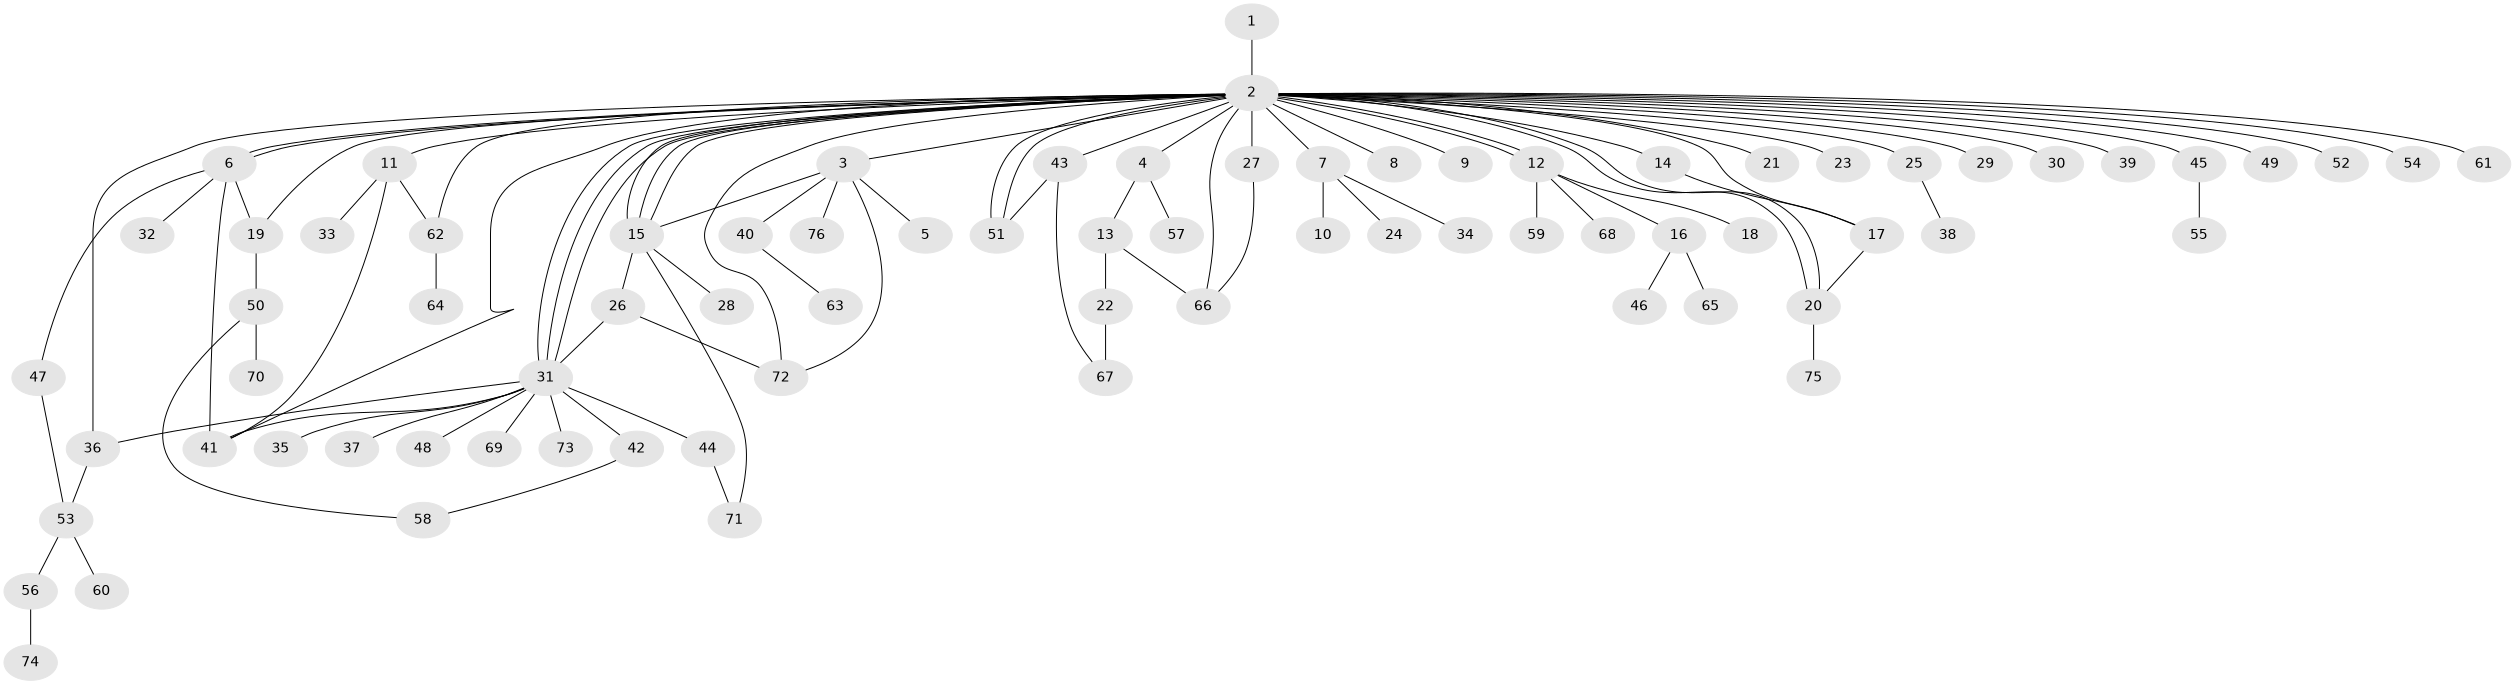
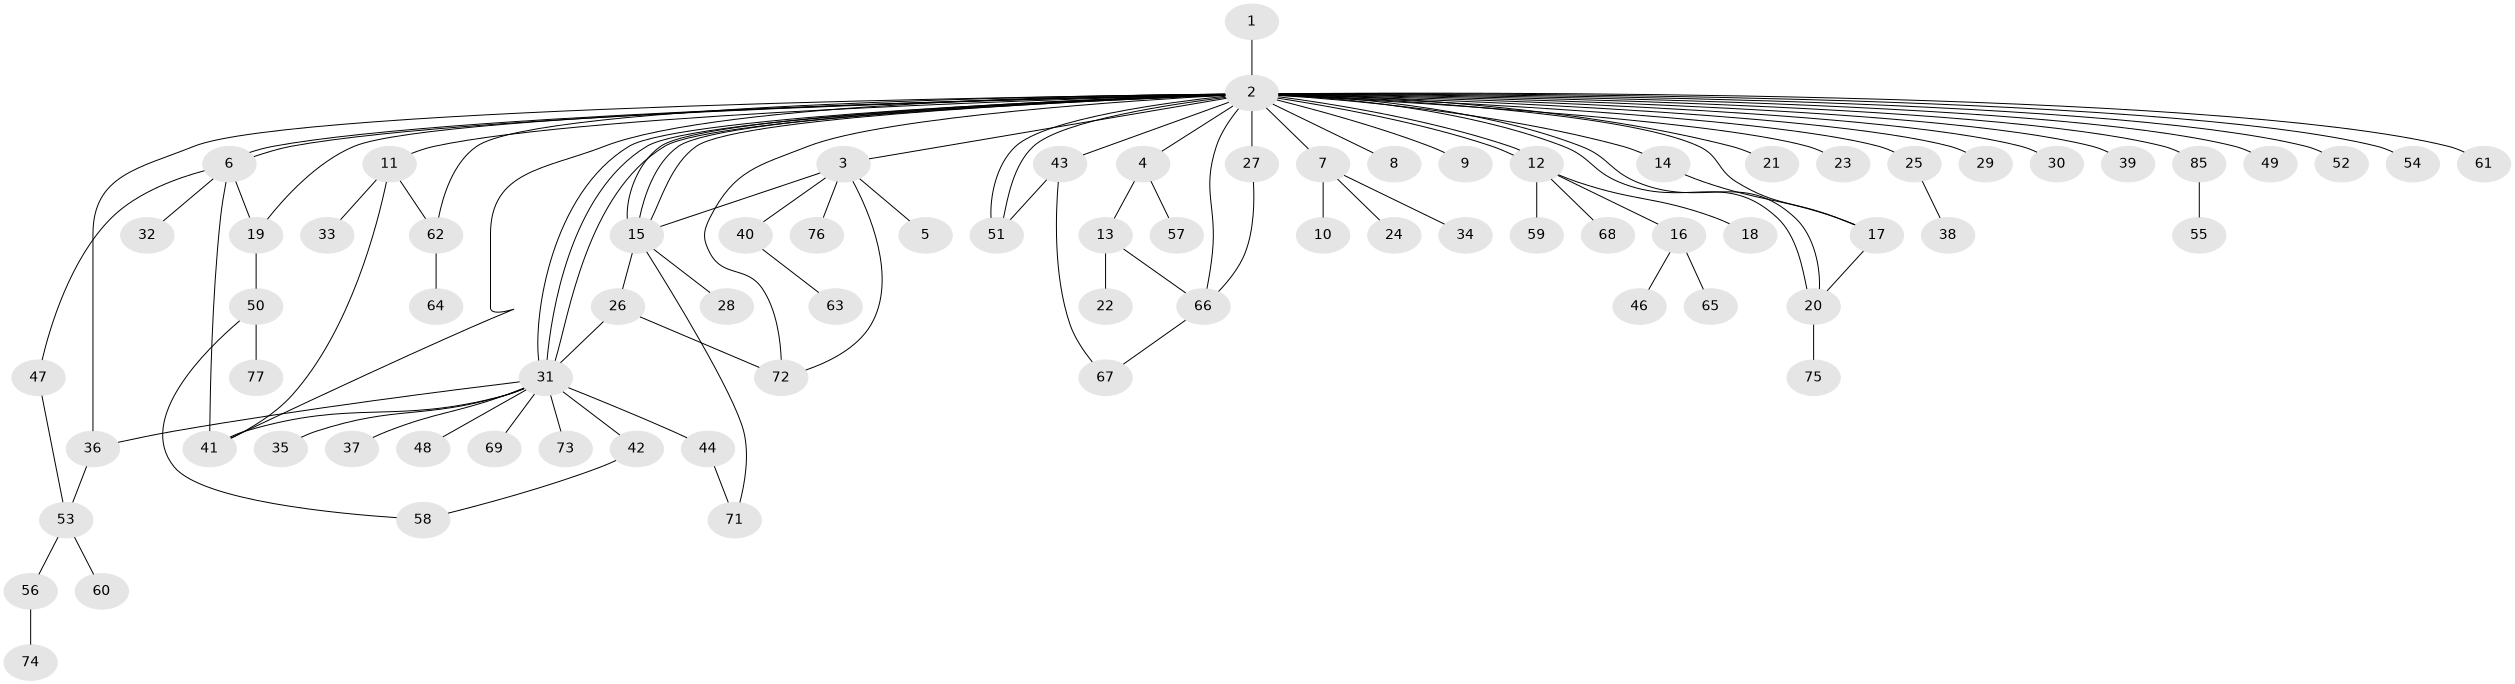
node "45": label "45" -> "85"
edge "22" -- "67": now "66" -- "67"
node "70": label "70" -> "77"
